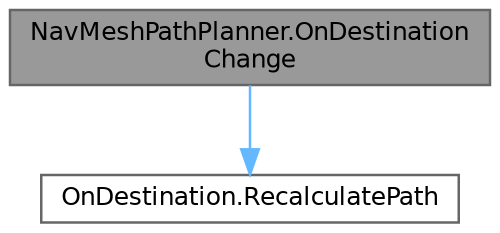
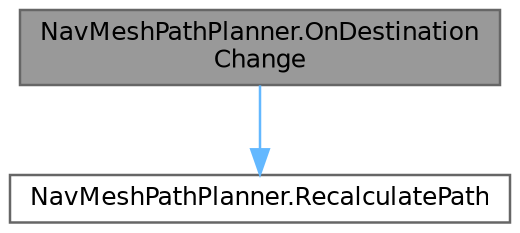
node "OnDestination.RecalculatePath": label "OnDestination.RecalculatePath" -> "NavMeshPathPlanner.RecalculatePath"
